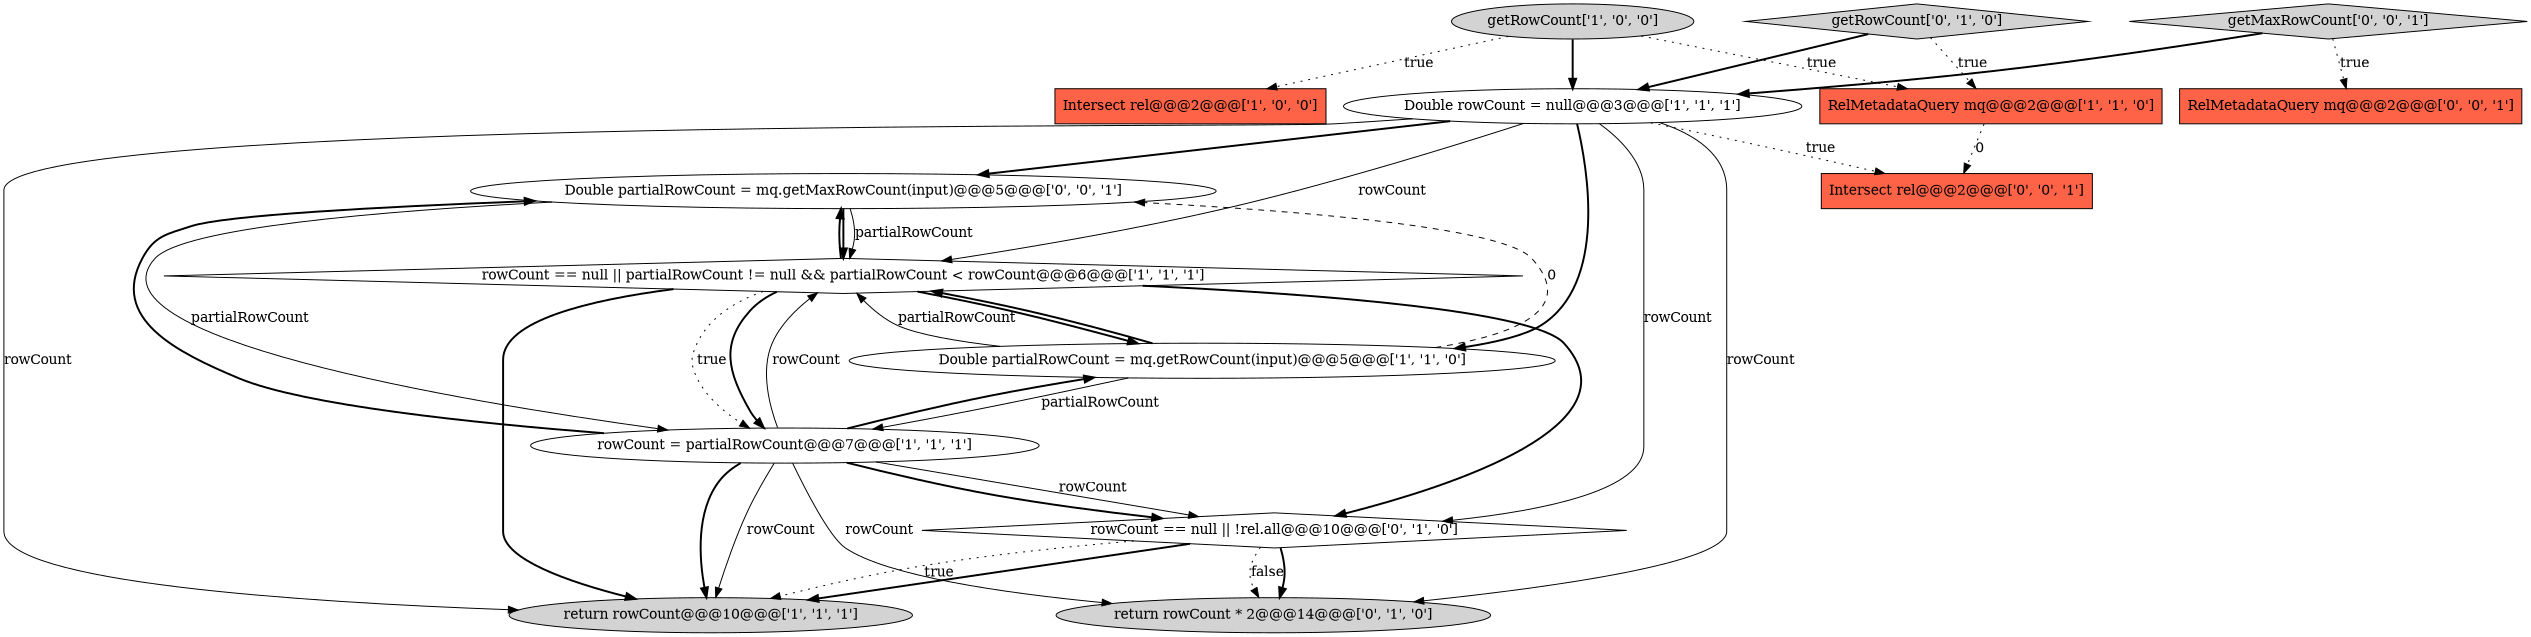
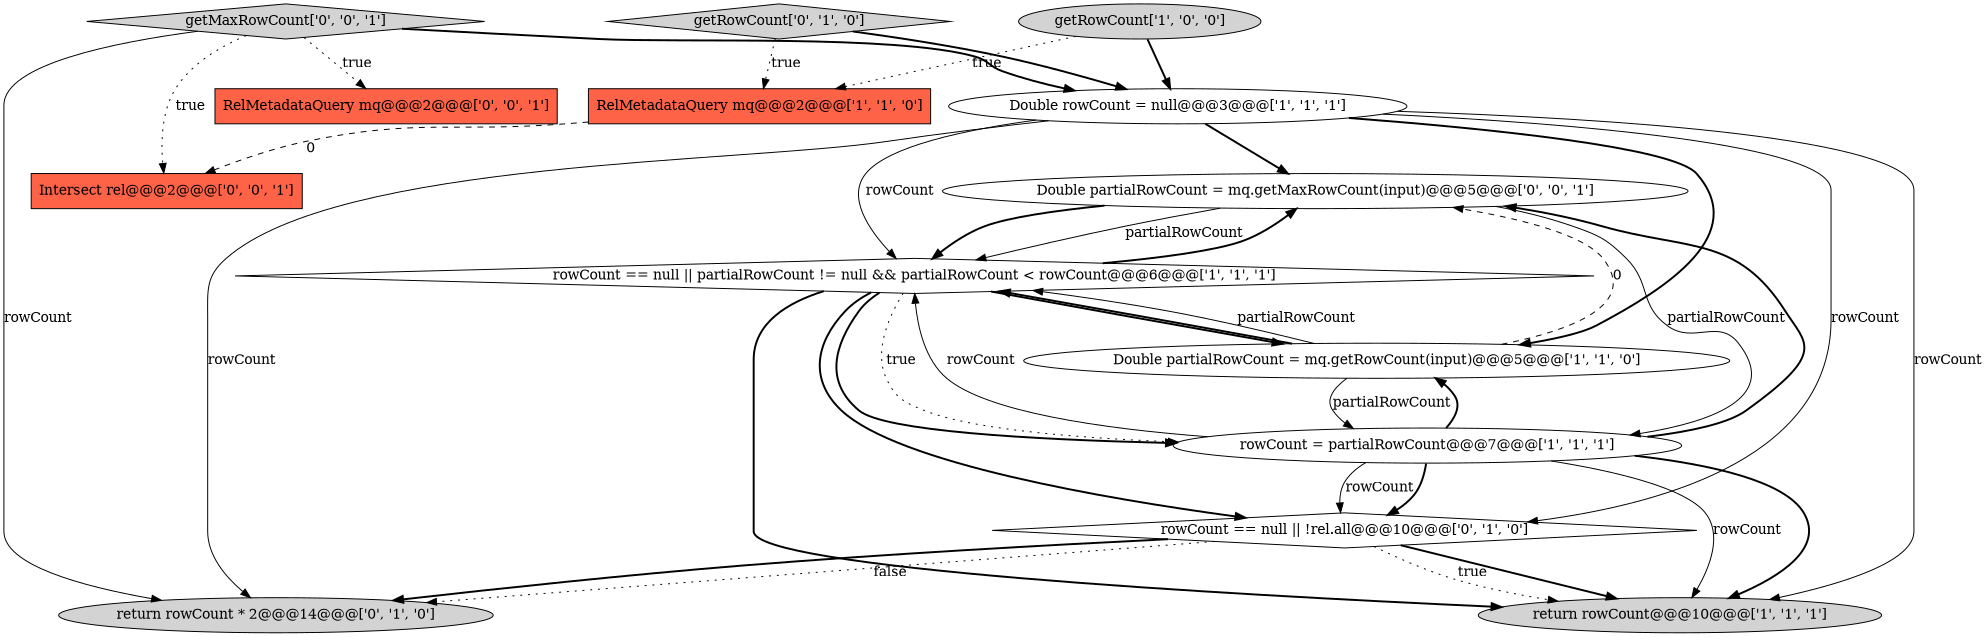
node "Intersect rel@@@2@@@['1', '0', '0']": removed
edge "RelMetadataQuery mq@@@2@@@['1', '1', '0']" -> "Intersect rel@@@2@@@['0', '0', '1']": style dotted -> dashed
edge "Double rowCount = null@@@3@@@['1', '1', '1']" -> "Intersect rel@@@2@@@['0', '0', '1']": now "getMaxRowCount['0', '0', '1']" -> "Intersect rel@@@2@@@['0', '0', '1']"
edge "rowCount = partialRowCount@@@7@@@['1', '1', '1']" -> "return rowCount * 2@@@14@@@['0', '1', '0']": now "getMaxRowCount['0', '0', '1']" -> "return rowCount * 2@@@14@@@['0', '1', '0']"
